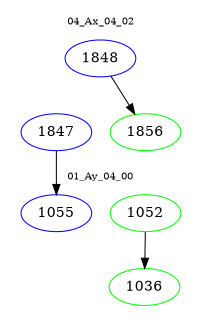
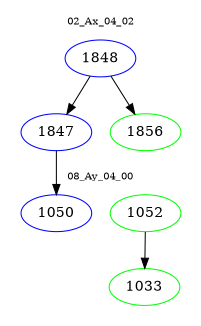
cluster "04_Ax_04_02": label "04_Ax_04_02" -> "02_Ax_04_02"
edge "1848" -> "1847": added
cluster "01_Ay_04_00": label "01_Ay_04_00" -> "08_Ay_04_00"
node "1055": label "1055" -> "1050"
node "1036": label "1036" -> "1033"
